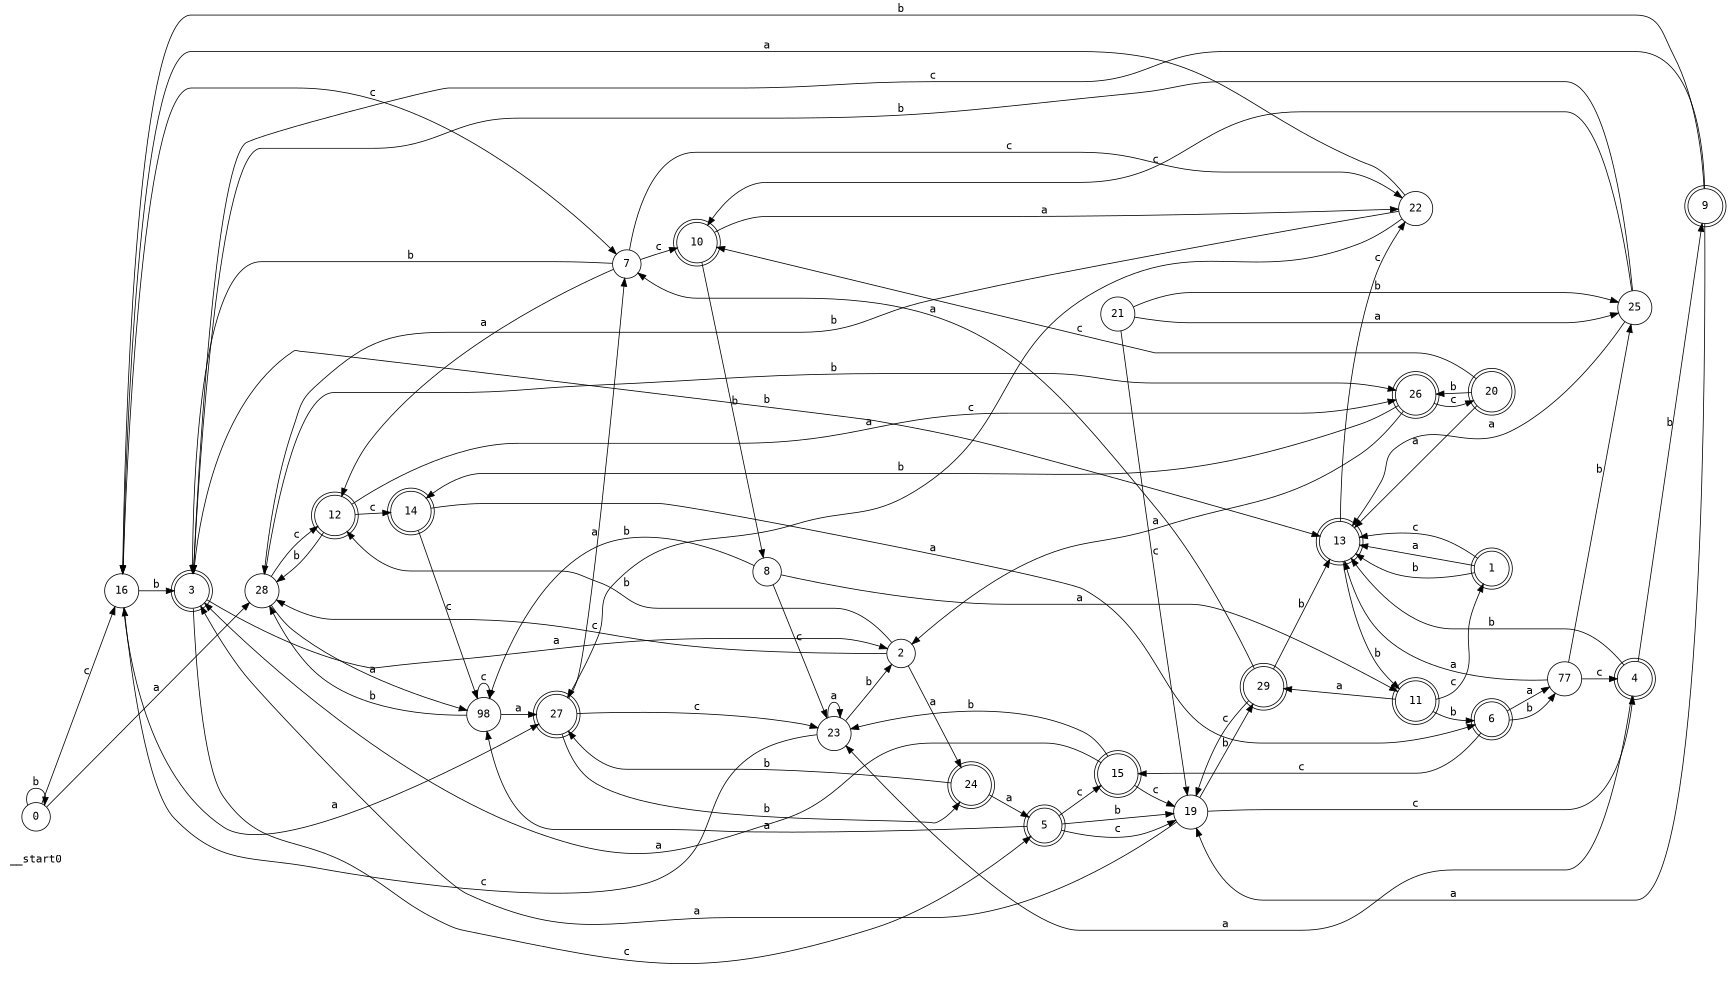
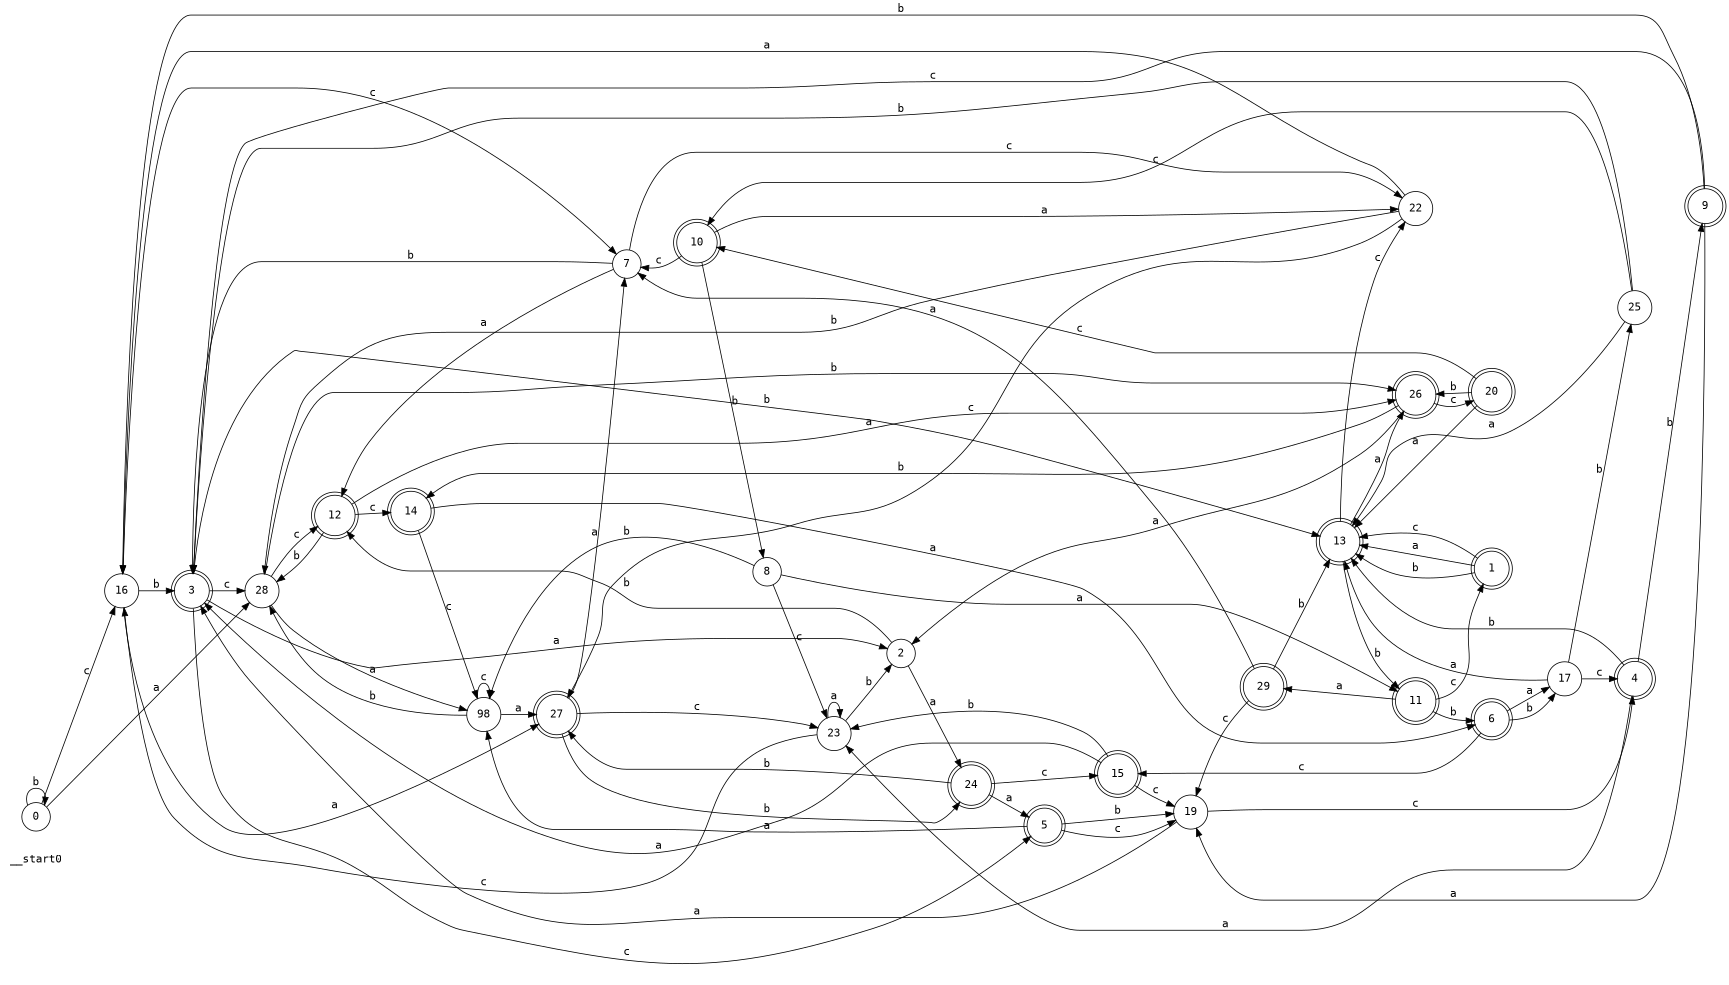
edge "7" -> "10": reversed
node "21": removed
edge "13" -> "26": added, label "a"
edge "2" -> "28": now "3" -> "28"
node "77": label "77" -> "17"
edge "19" -> "29": removed, label "b"
edge "5" -> "15": now "24" -> "15"
